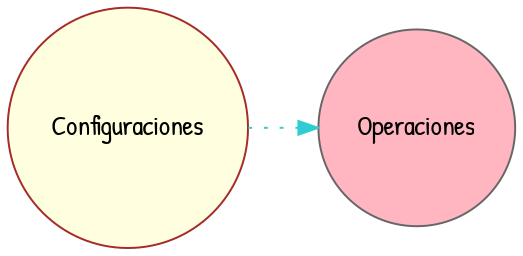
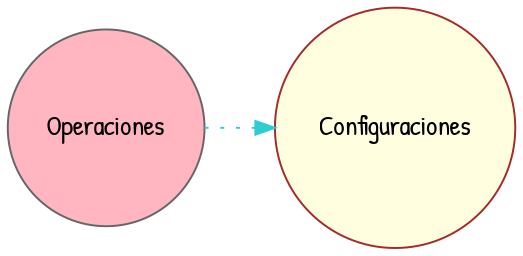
edge "Configuraciones" -> "Operaciones": reversed
